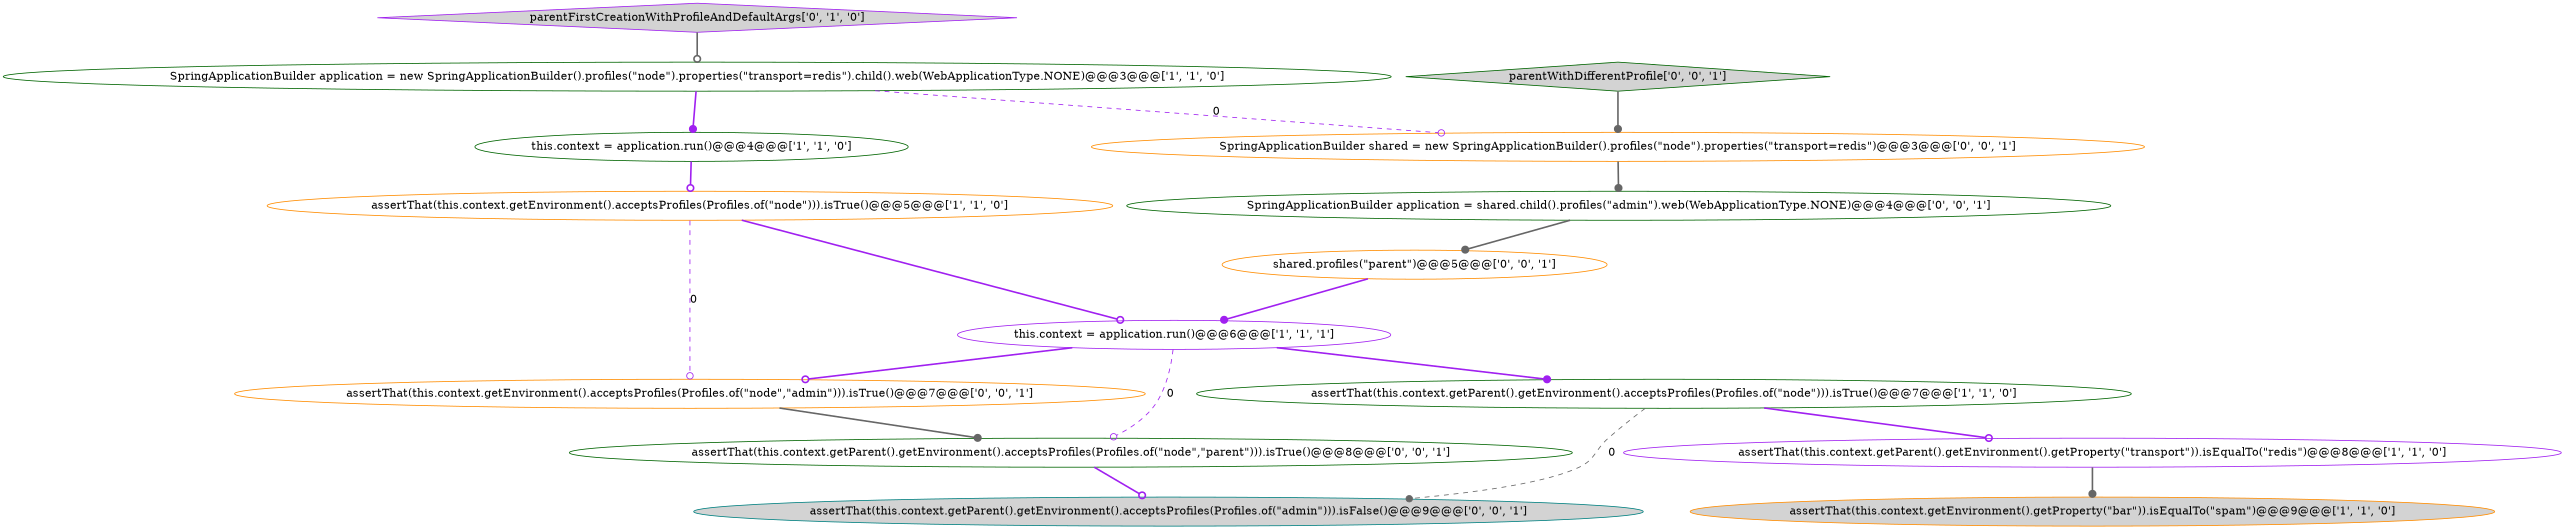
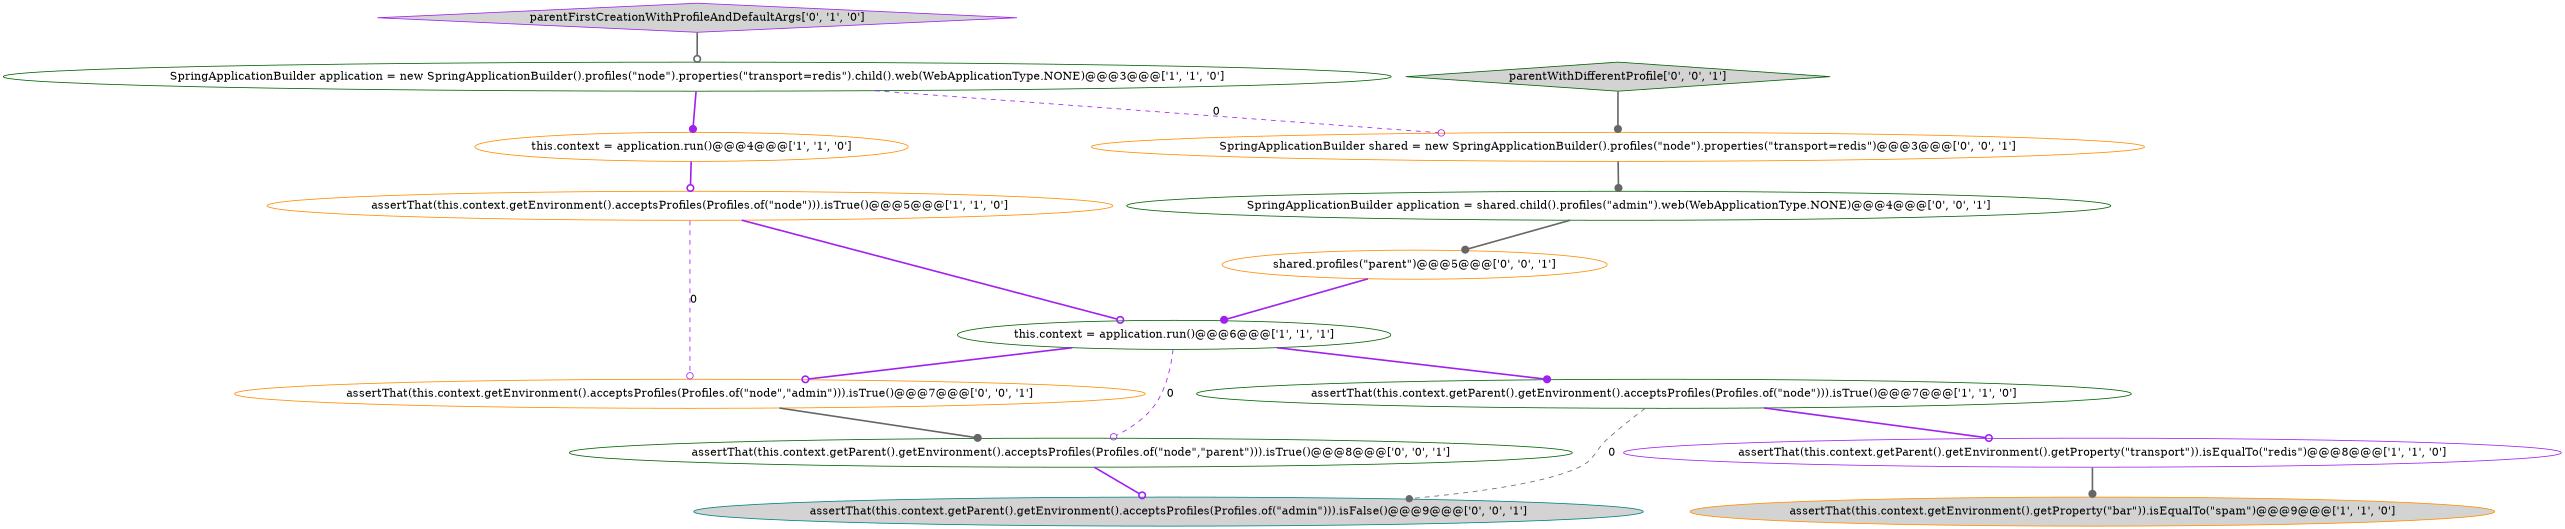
node "this.context = application.run()@@@4@@@['1', '1', '0']": color darkgreen -> darkorange
node "this.context = application.run()@@@6@@@['1', '1', '1']": color purple -> darkgreen
